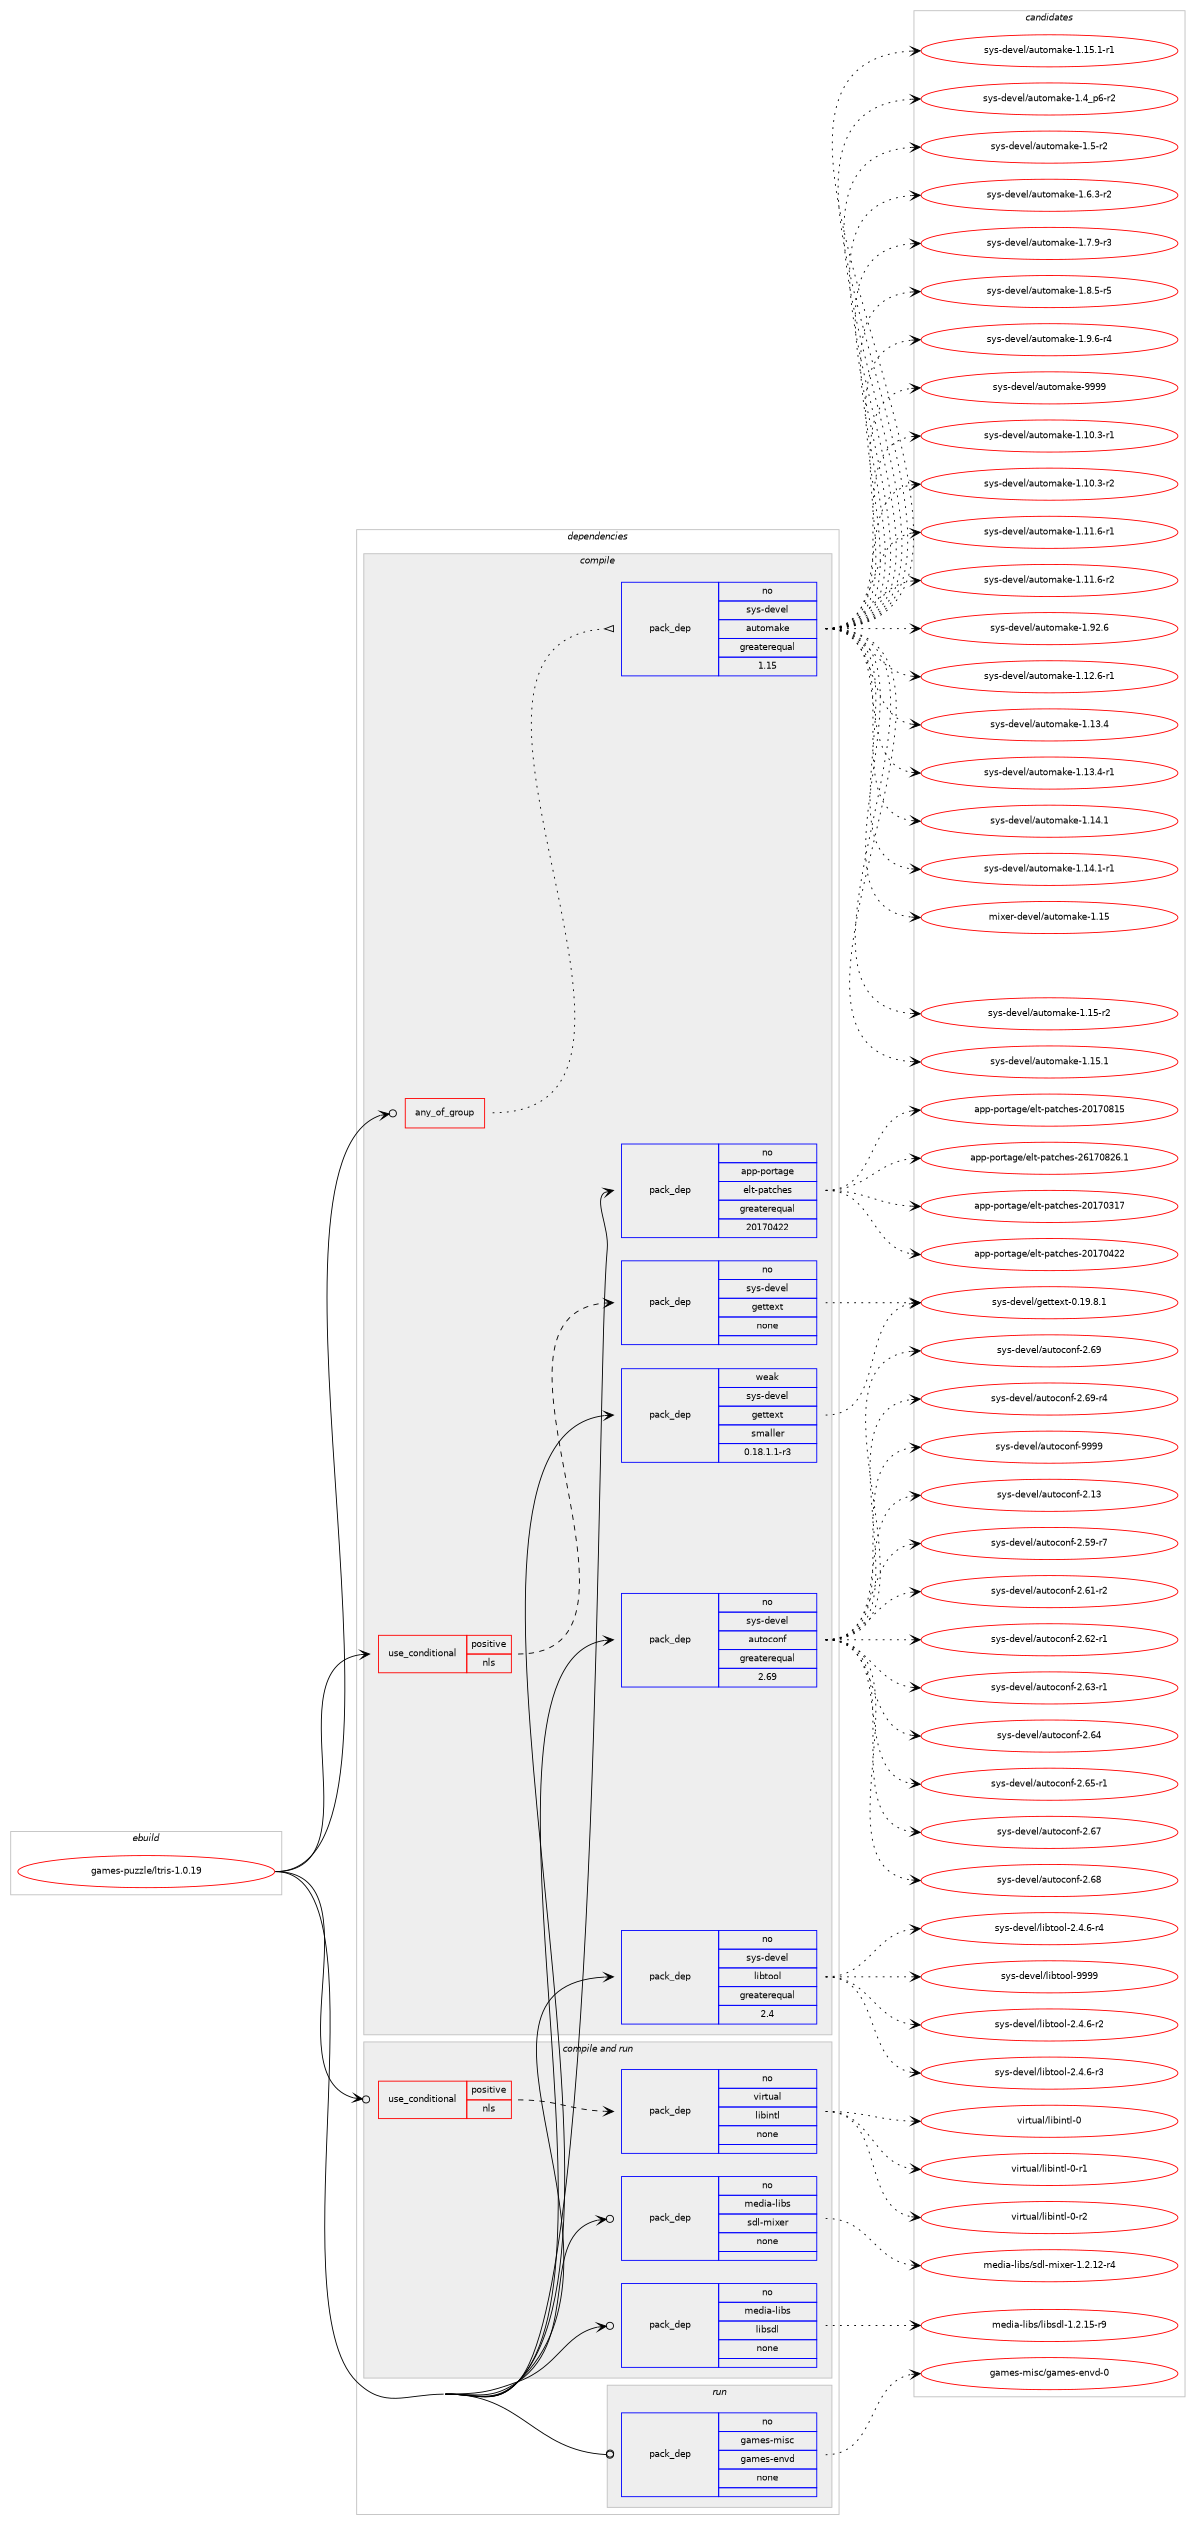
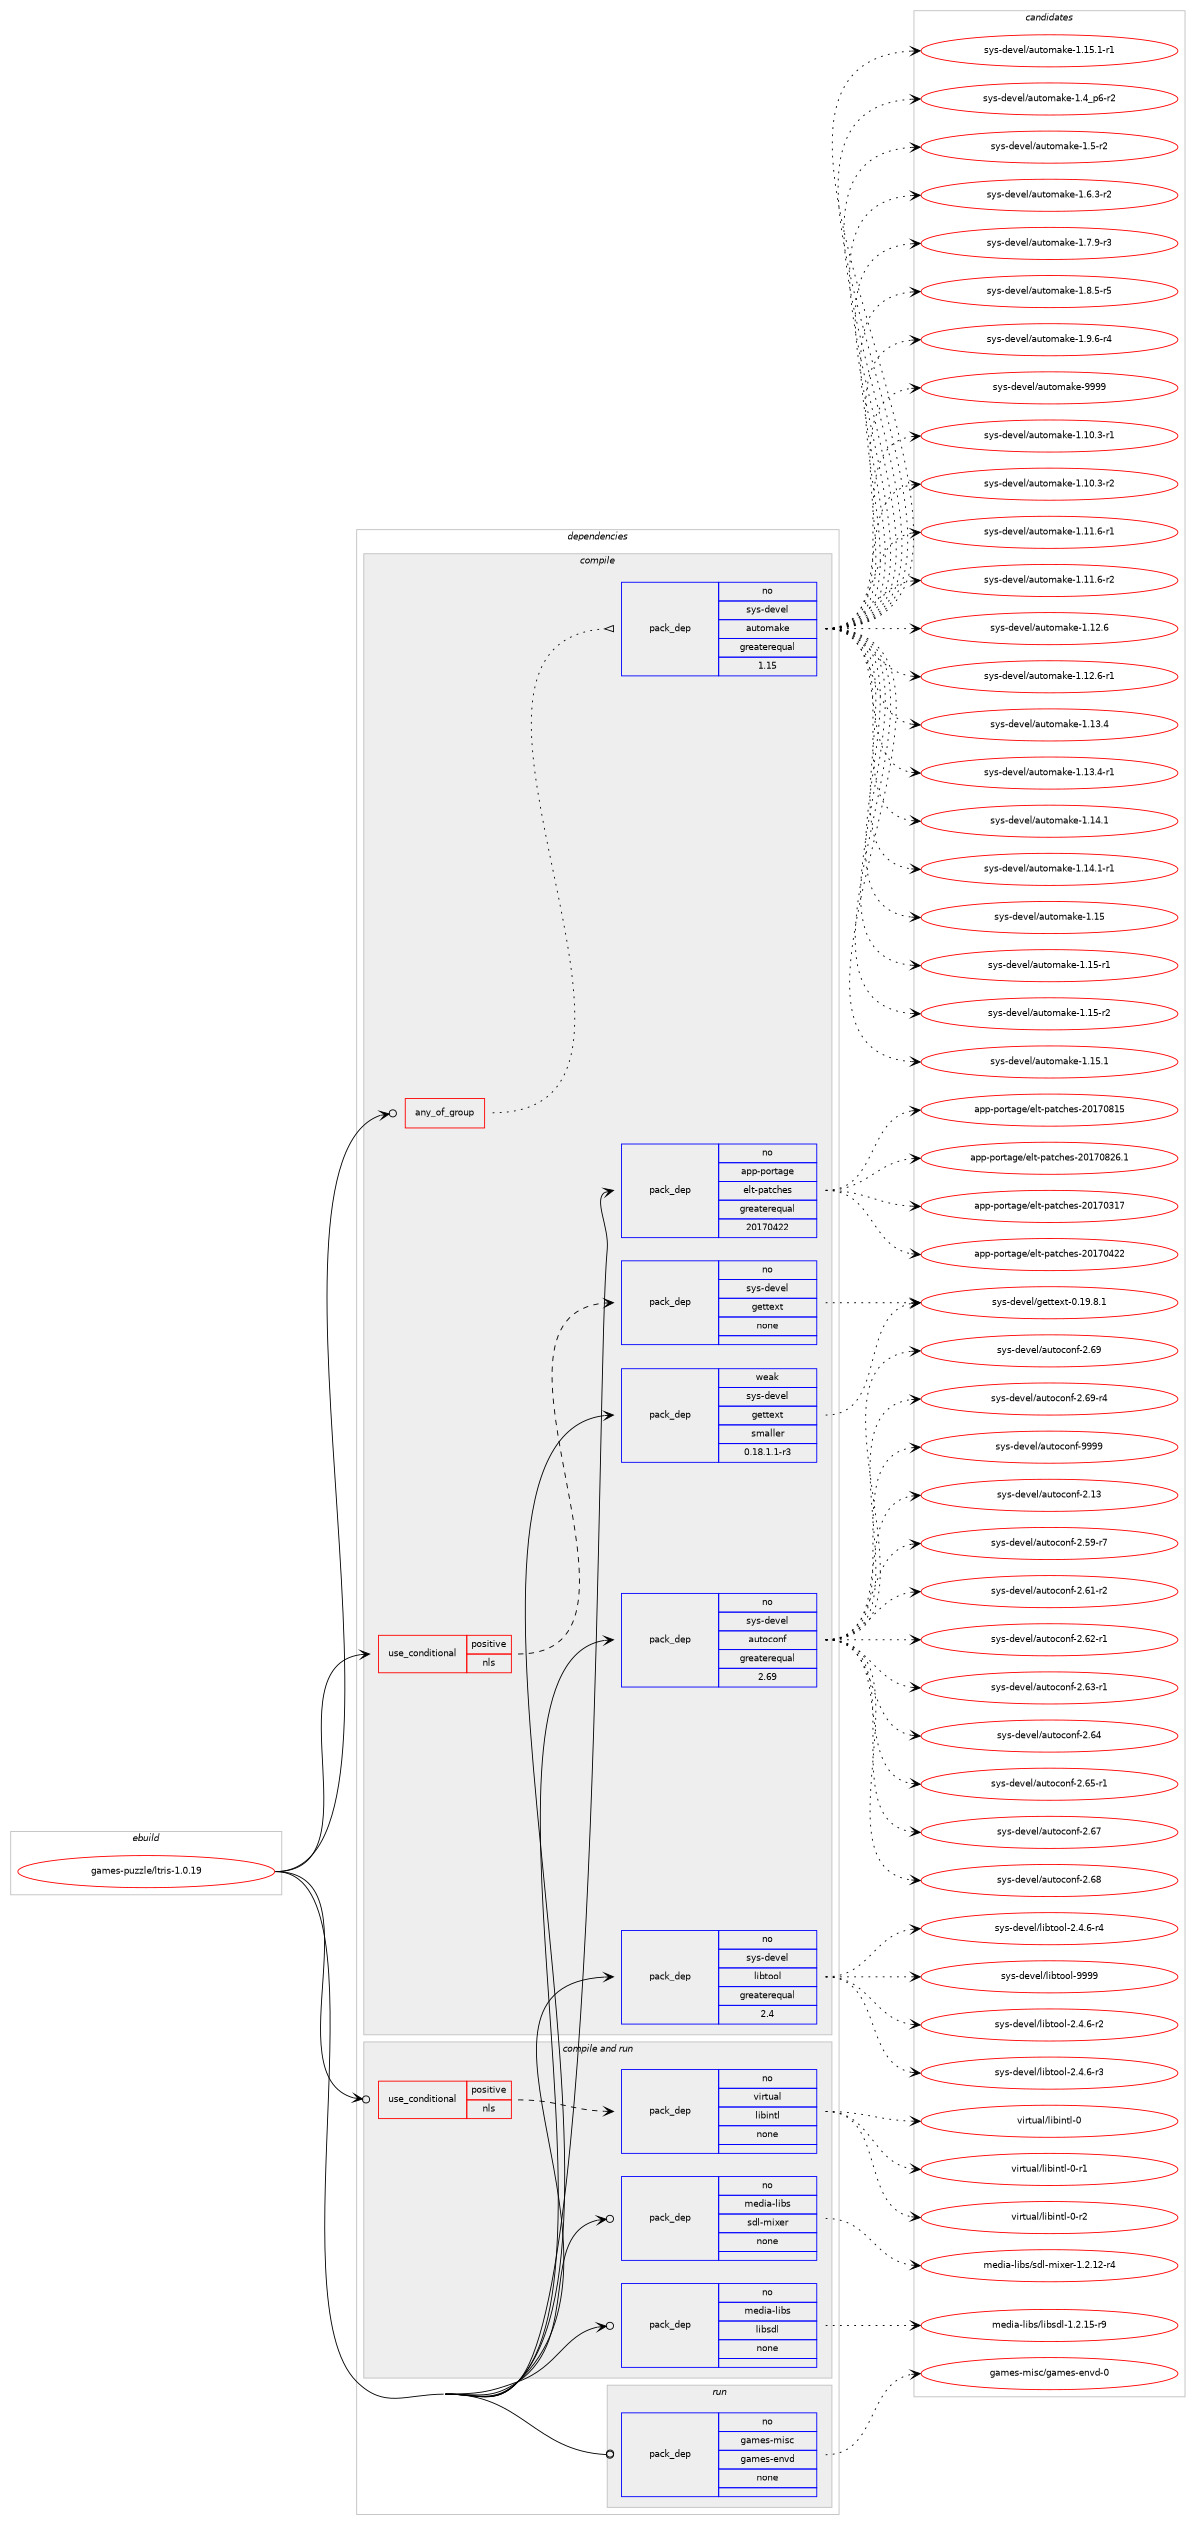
node "sys-devel/automake-1.92.6": label "sys-devel/automake-1.92.6" -> "sys-devel/automake-1.12.6"
node "mixer-devel/automake-1.15": label "mixer-devel/automake-1.15" -> "sys-devel/automake-1.15"
node "sys-devel/automake-1.15-r1": added
node "app-portage/elt-patches-26170826.1": label "app-portage/elt-patches-26170826.1" -> "app-portage/elt-patches-20170826.1"
